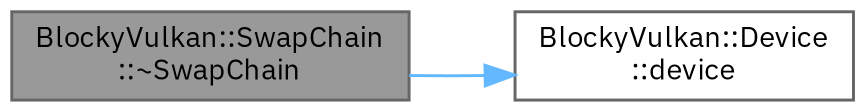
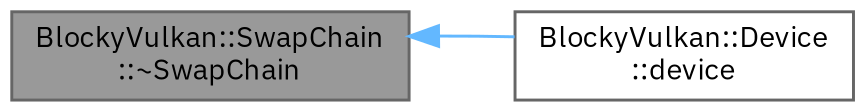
edge "BlockyVulkan::SwapChain ::~SwapChain" -> "BlockyVulkan::Device ::device": reversed
